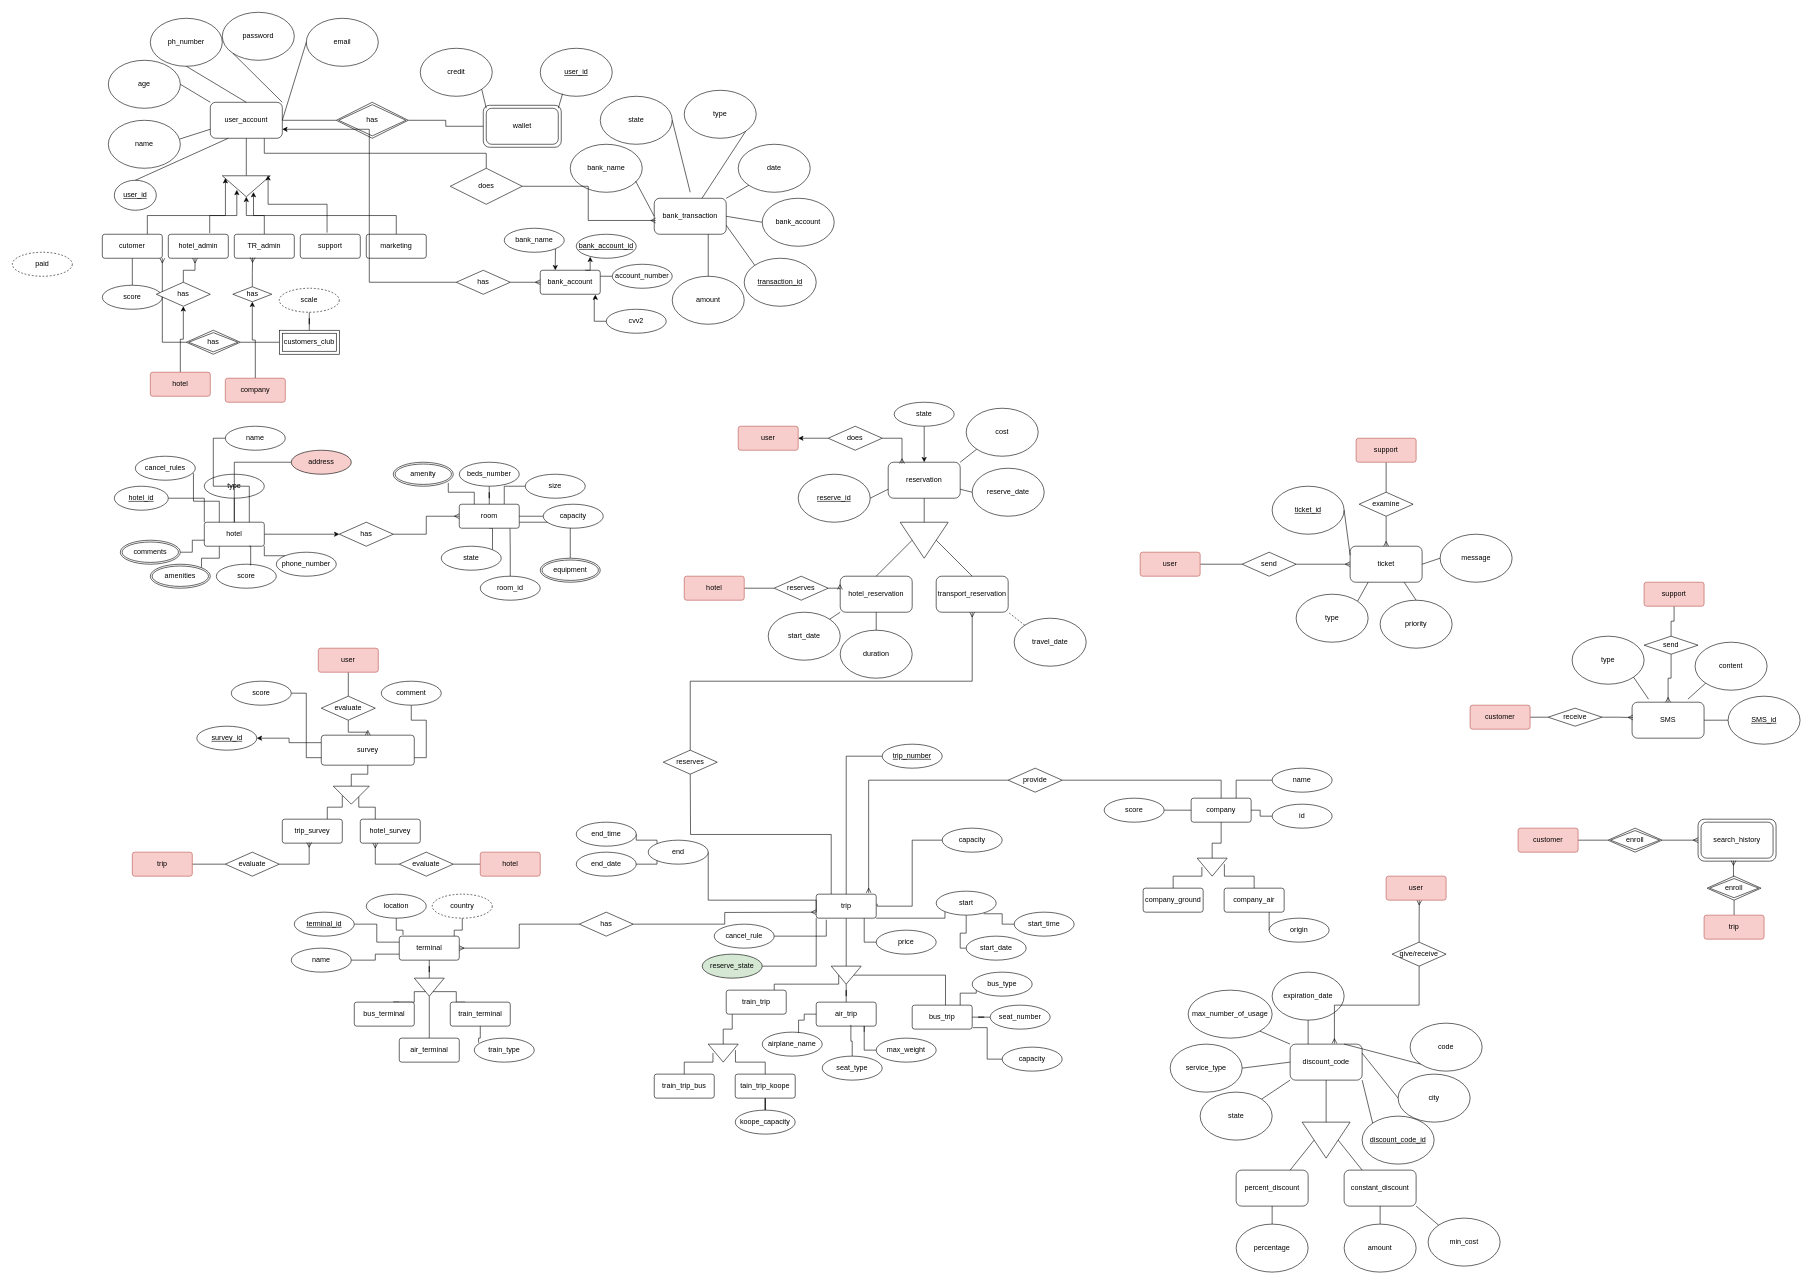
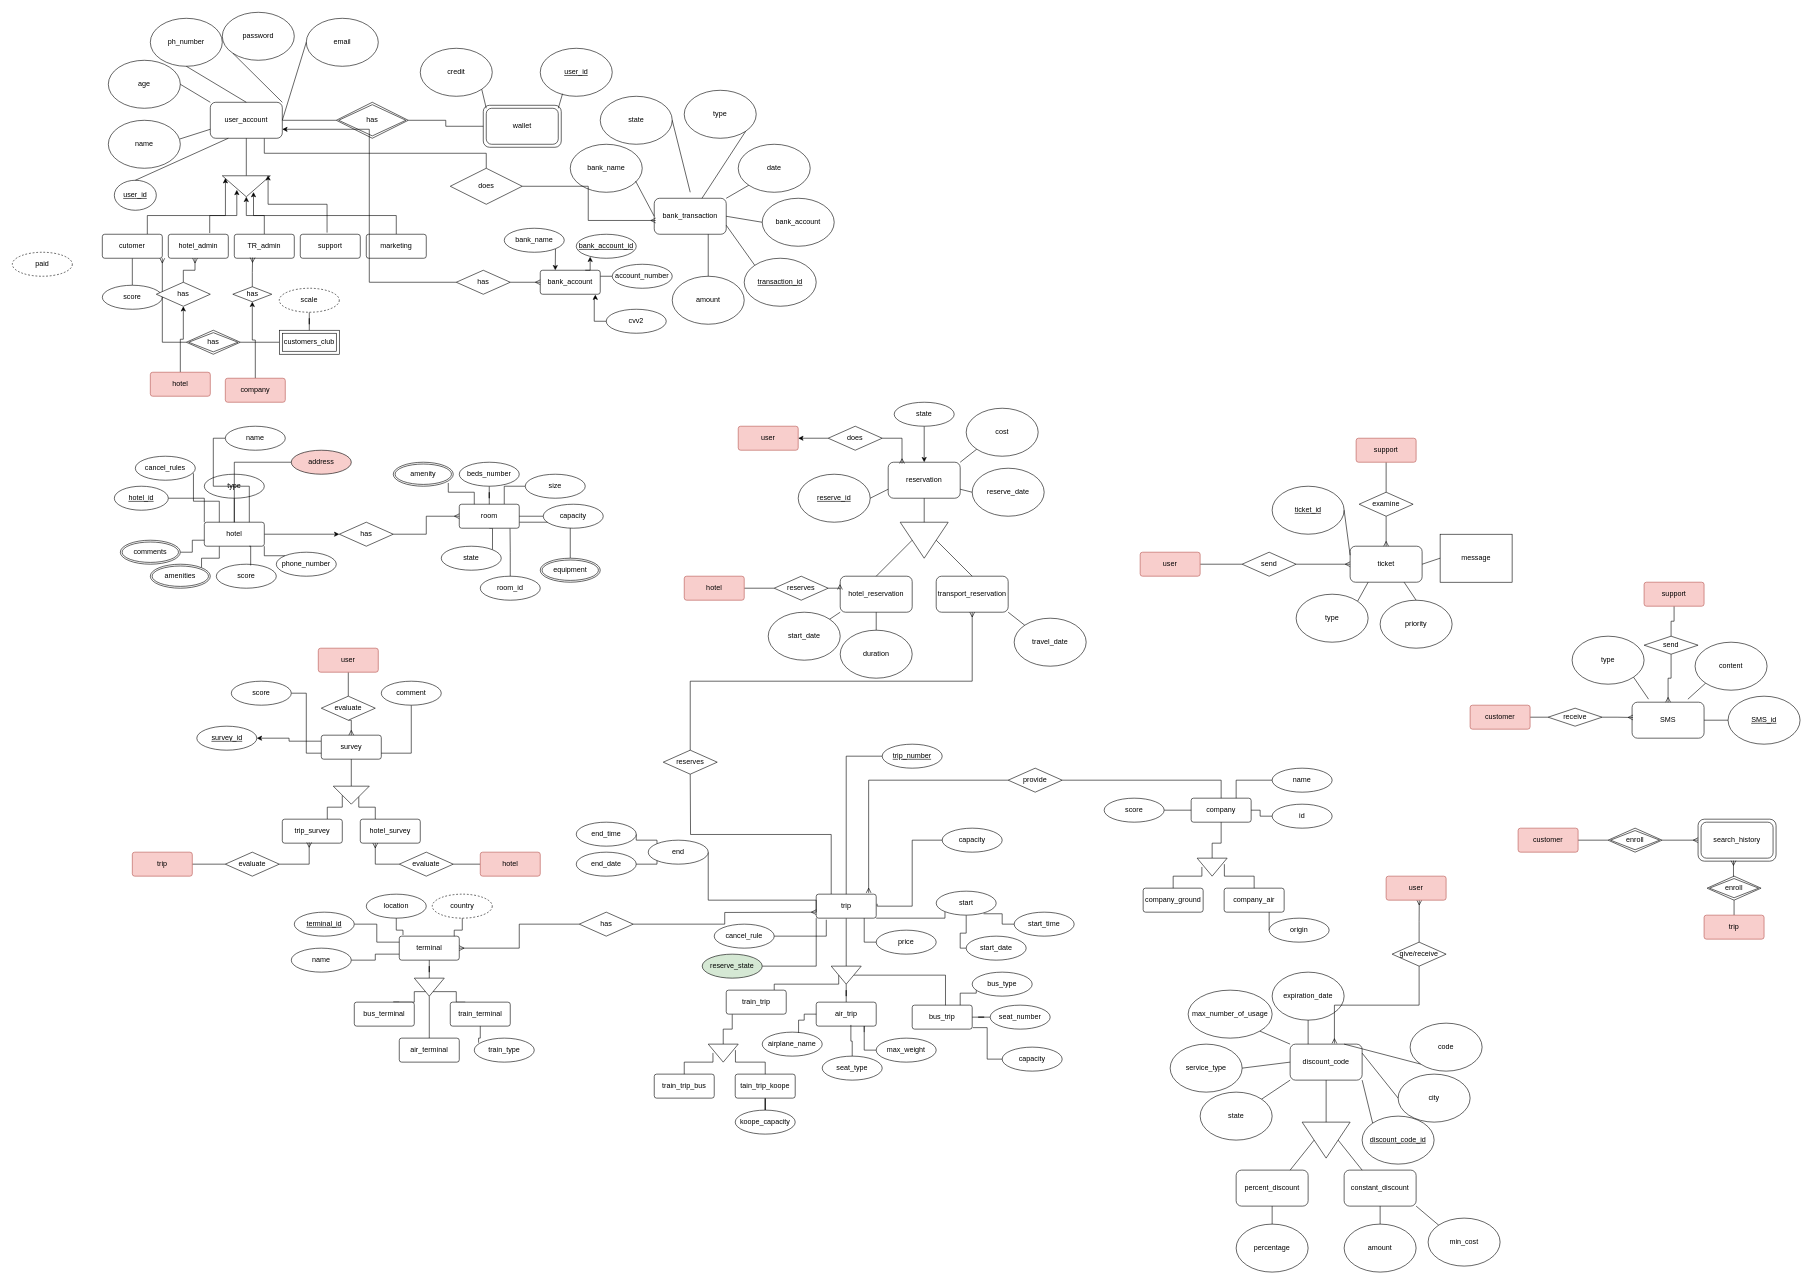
node "message": shape ellipse -> rectangle
edge "transport_reservation" -- "travel_date": style dashed -> solid
node "survey": size 93x30 -> 60x24
